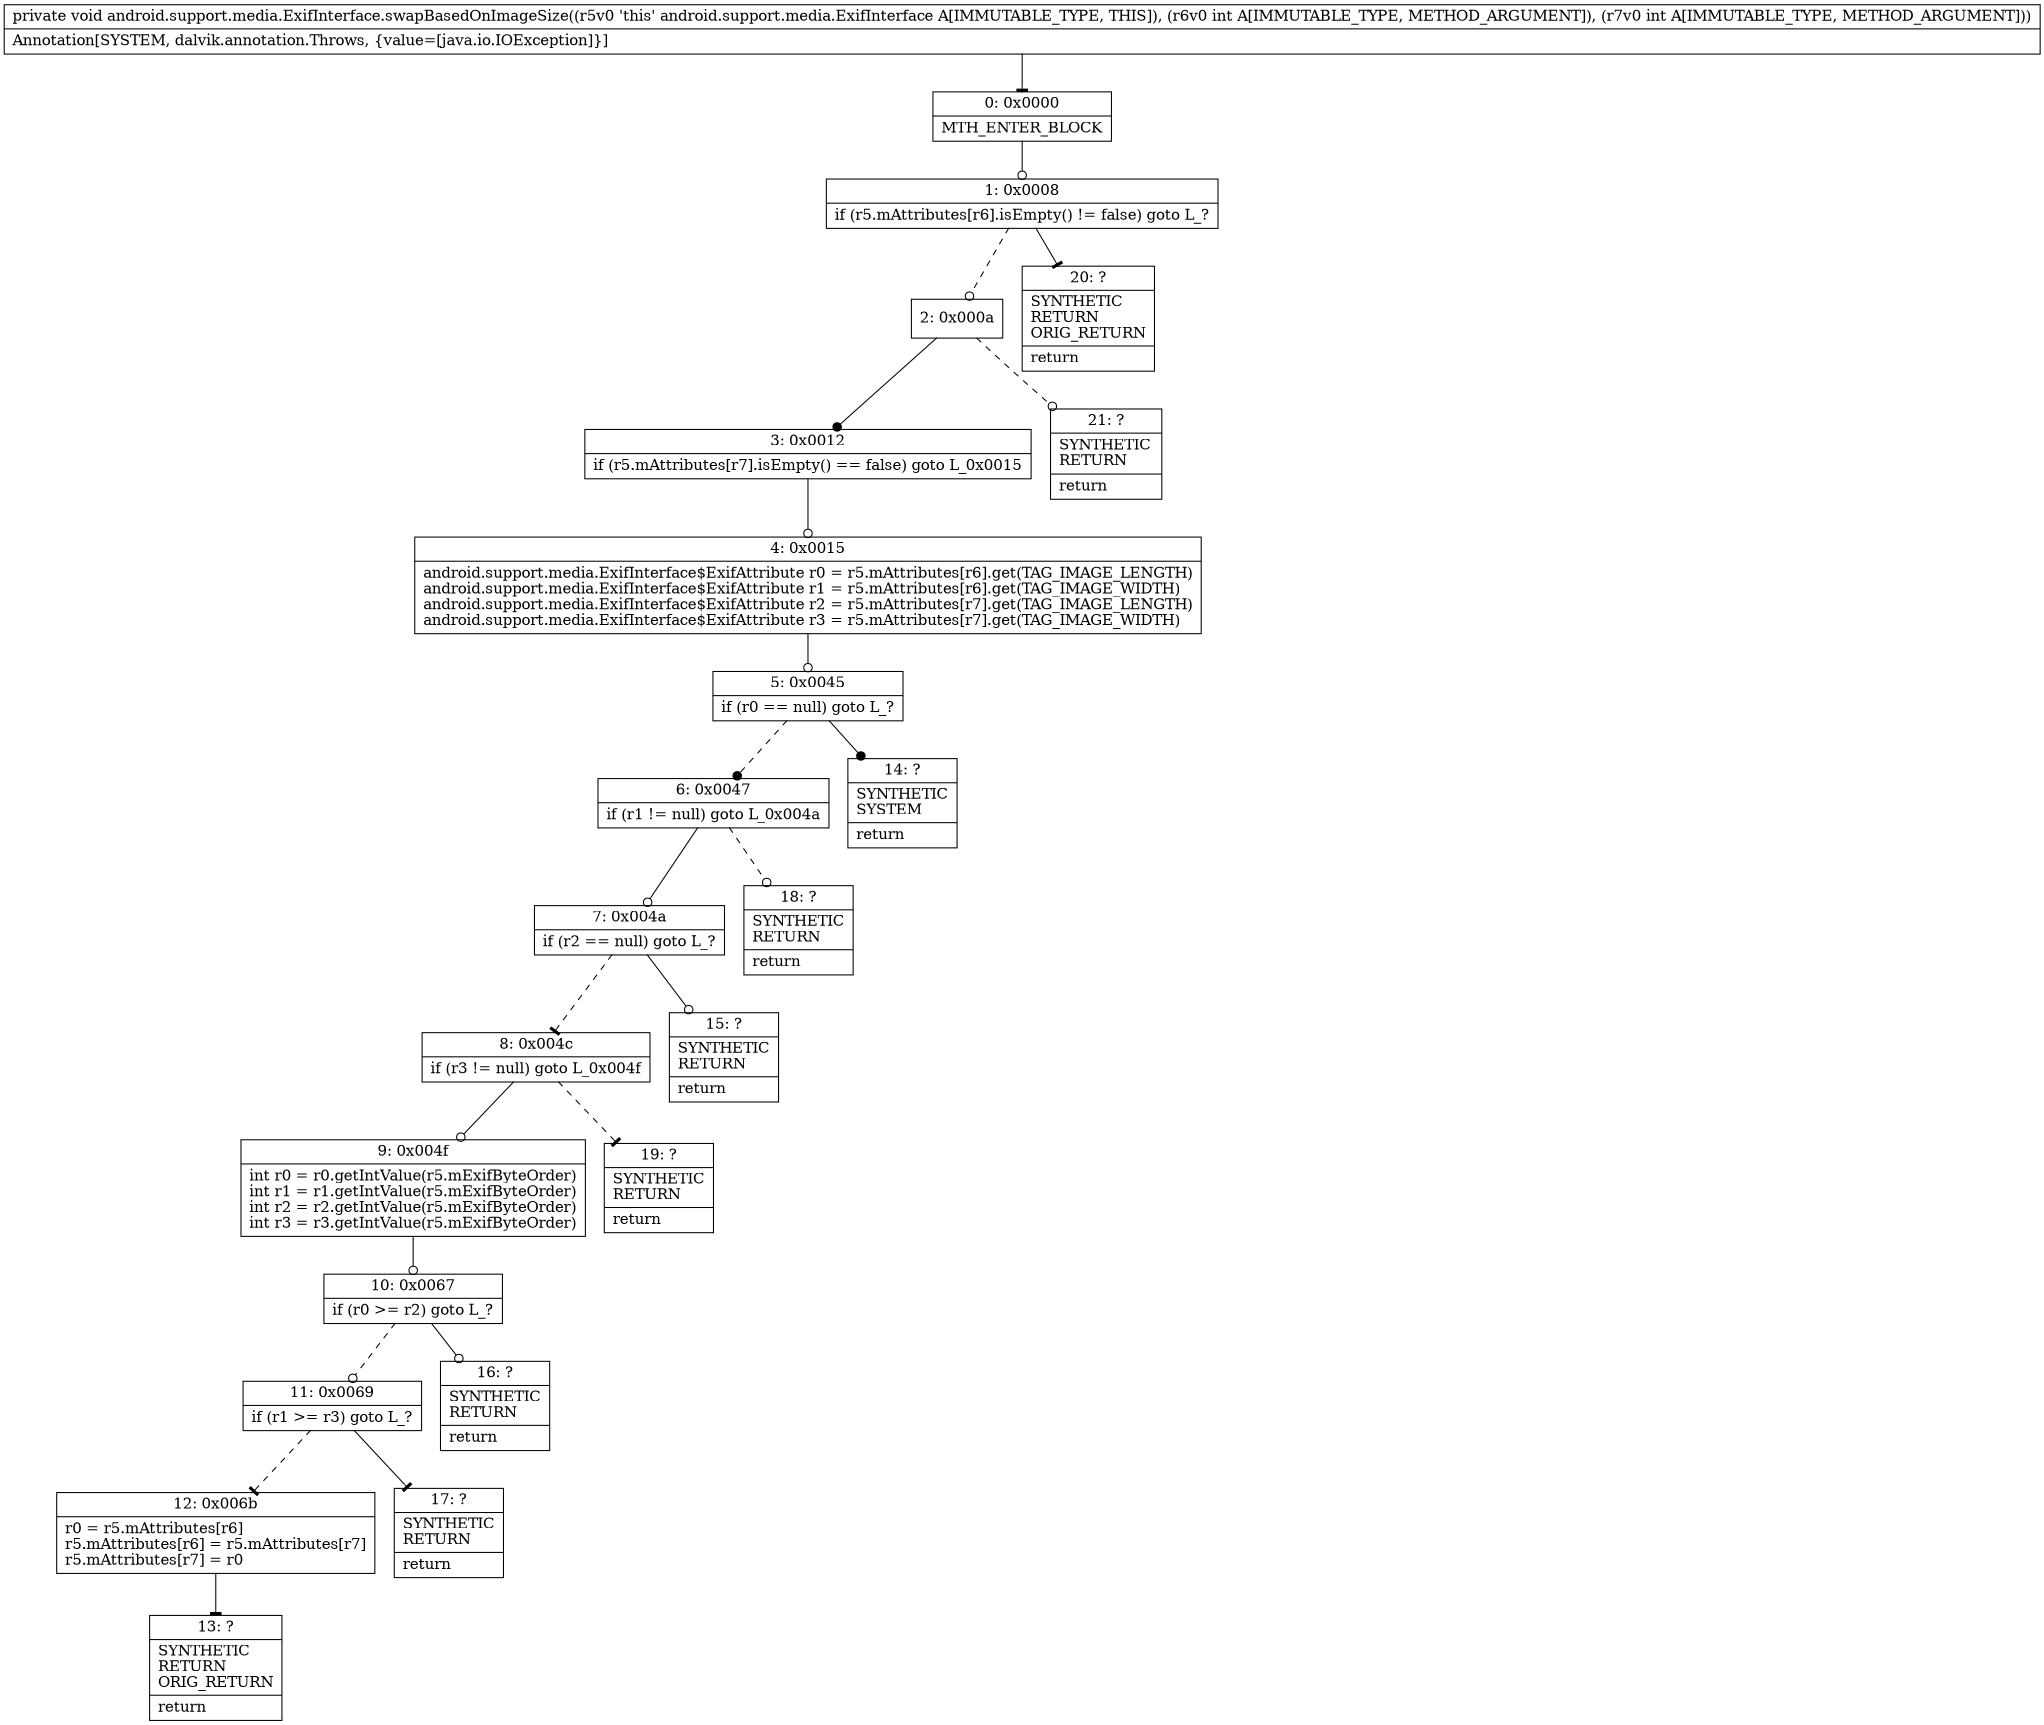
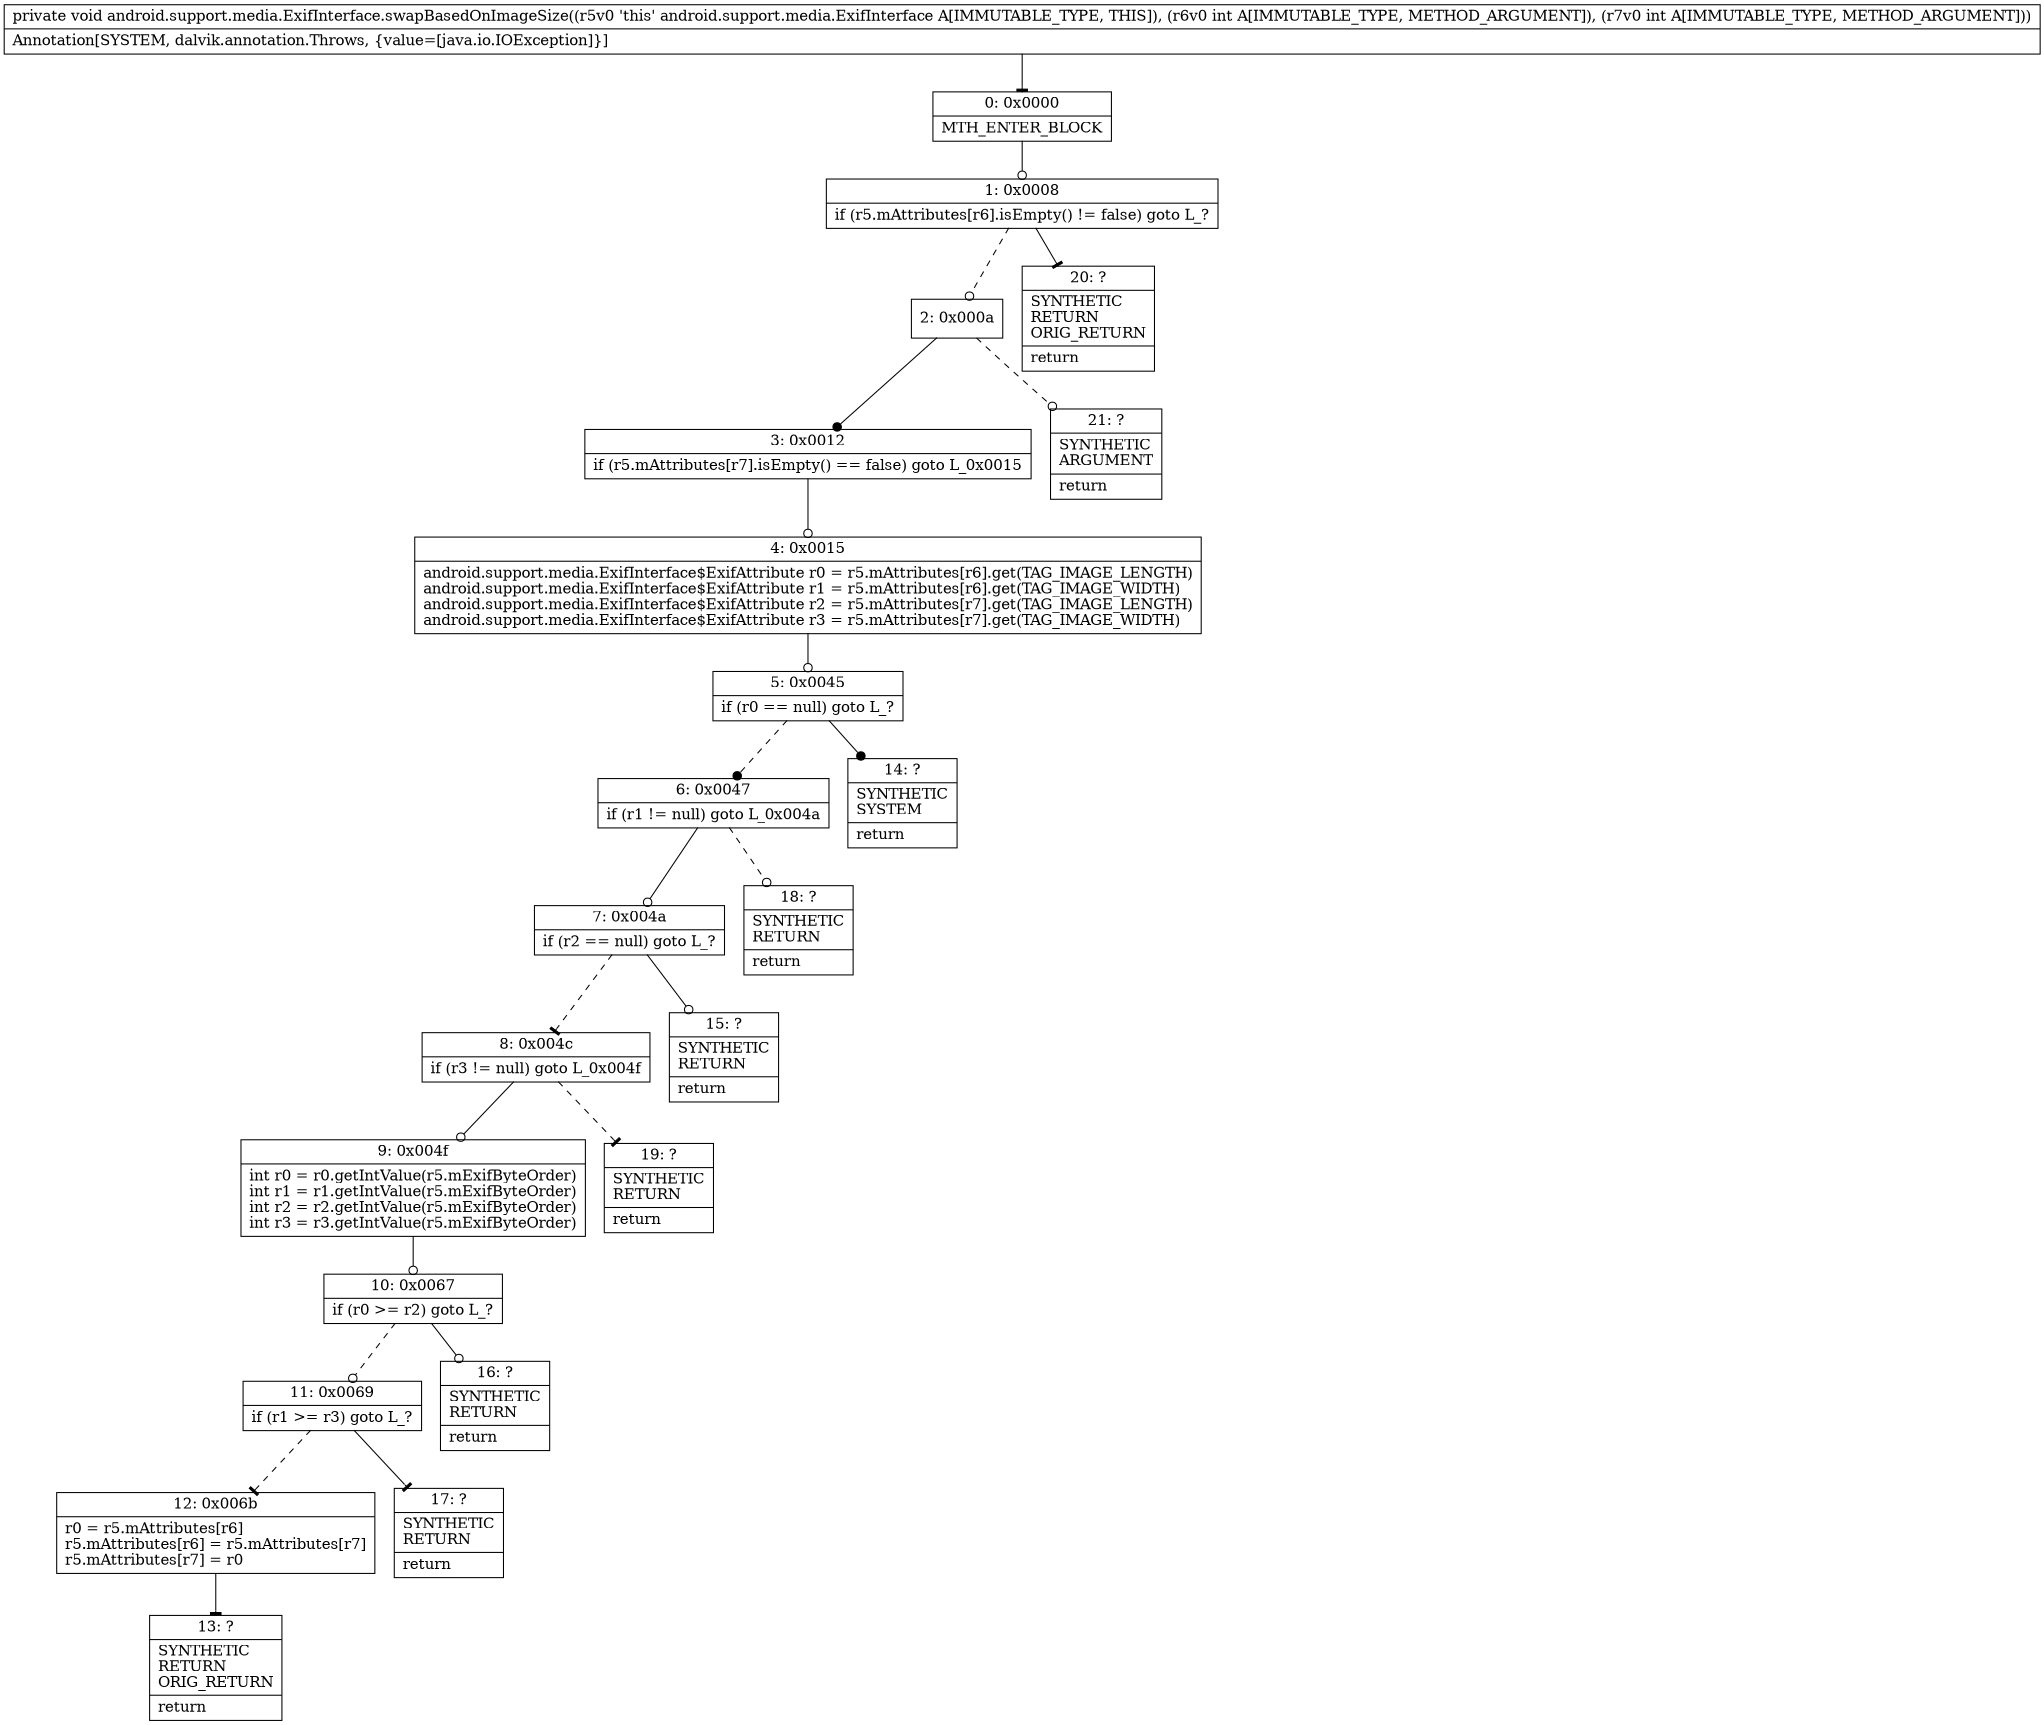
node "21: ?": text "RETURN" -> "ARGUMENT"
